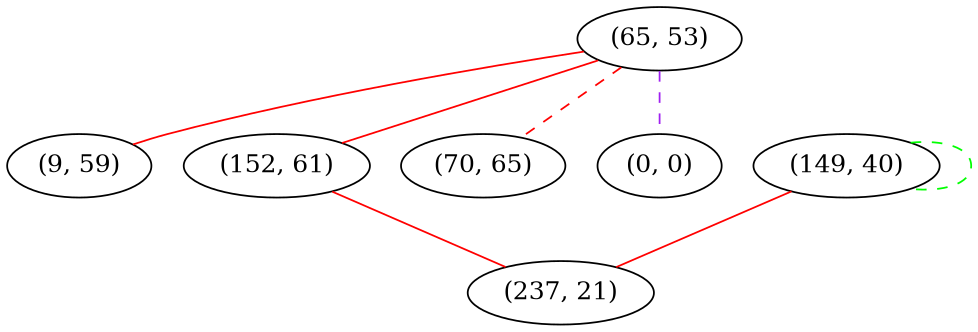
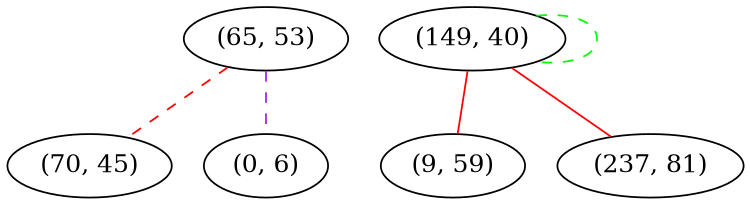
edge "(65, 53)" -- "(9, 59)": now "(149, 40)" -- "(9, 59)"
node "(152, 61)": removed
node "(70, 65)": label "(70, 65)" -> "(70, 45)"
node "(0, 0)": label "(0, 0)" -> "(0, 6)"
node "(237, 21)": label "(237, 21)" -> "(237, 81)"
